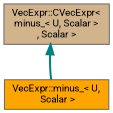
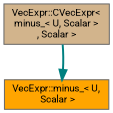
edge "VecExpr::minus_< U, Scalar >" -> "VecExpr::CVecExpr< minus_< U, Scalar > , Scalar >": reversed
